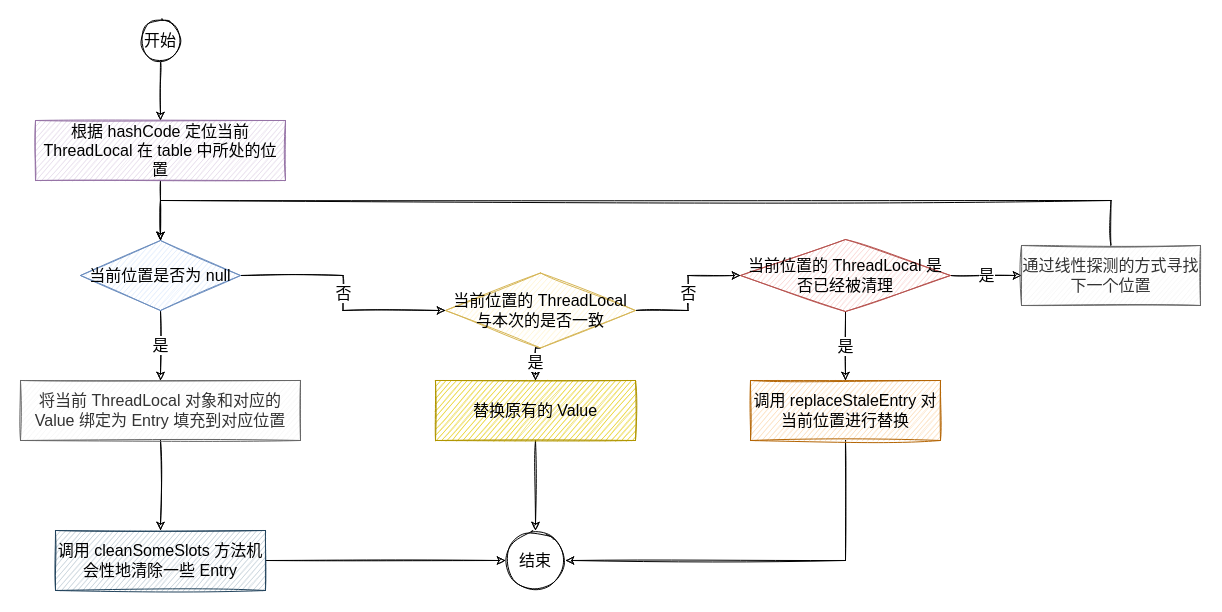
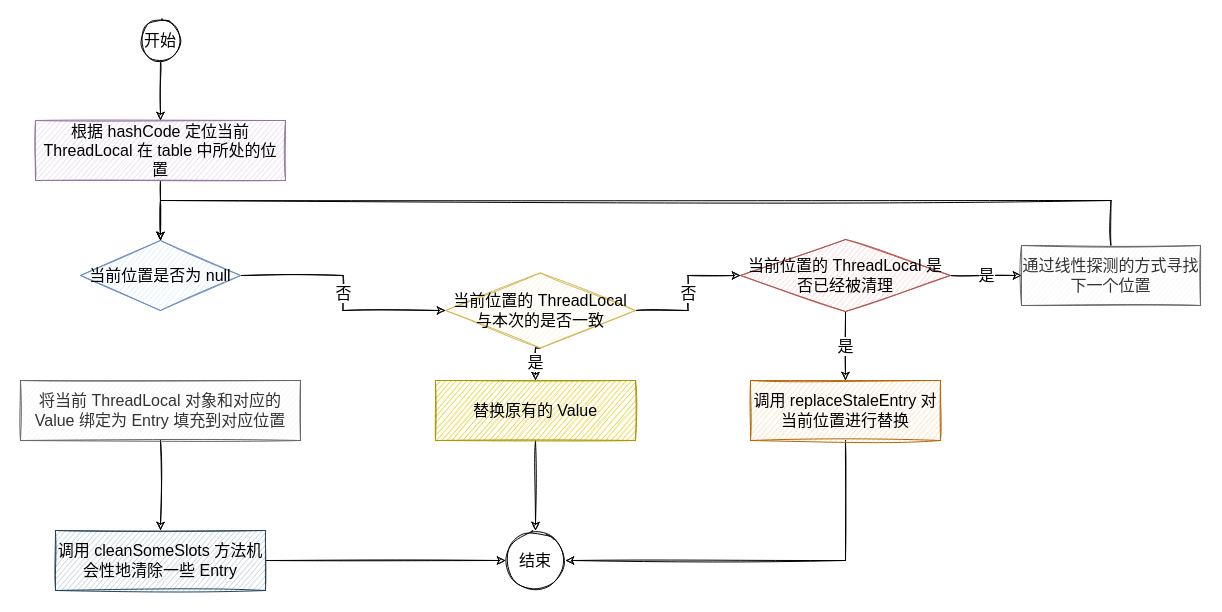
edge "当前位置是否为 null" -> "将当前 ThreadLocal 对象和对应的 Value 绑定为 Entry 填充到对应位置": removed, label "是"
